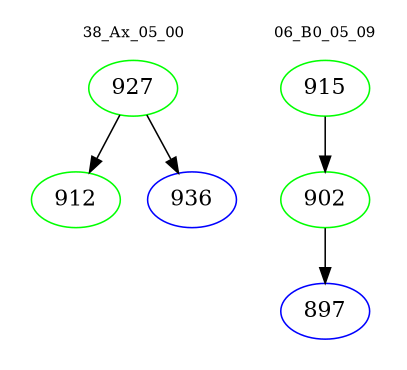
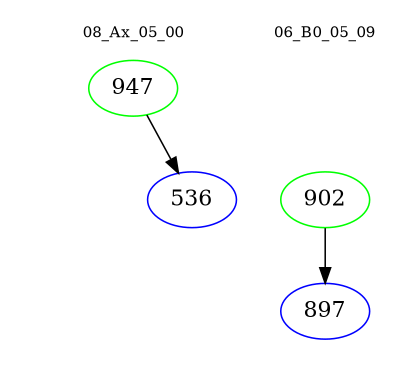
cluster "38_Ax_05_00": label "38_Ax_05_00" -> "08_Ax_05_00"
node "927": label "927" -> "947"
node "915": removed
node "912": removed
node "936": label "936" -> "536"
